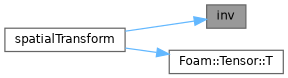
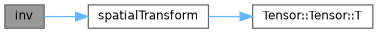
edge "spatialTransform" -> "inv": reversed
node "Foam::Tensor::T": label "Foam::Tensor::T" -> "Tensor::Tensor::T"
